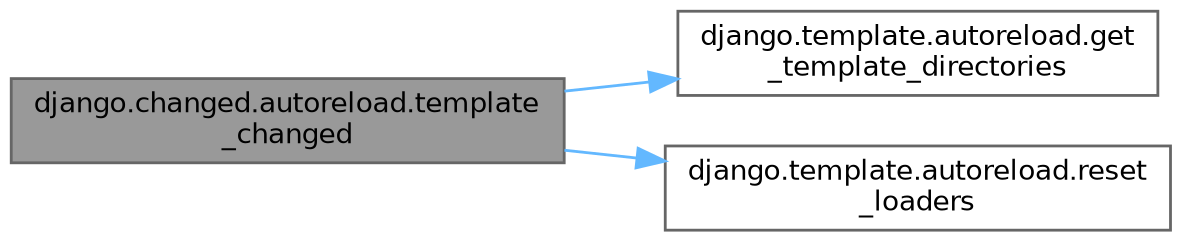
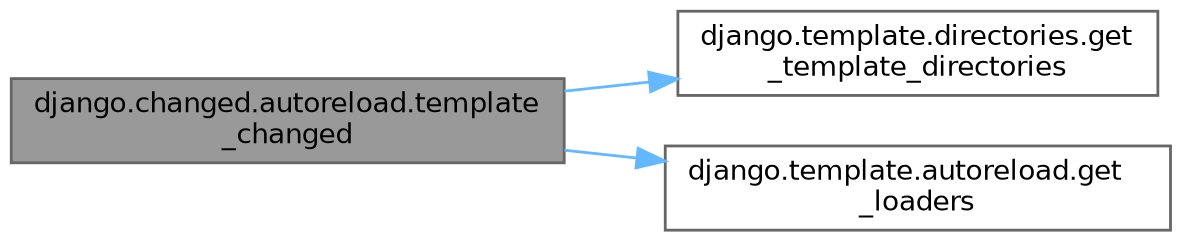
node "django.template.autoreload.get _template_directories": label "django.template.autoreload.get _template_directories" -> "django.template.directories.get _template_directories"
node "django.template.autoreload.reset _loaders": label "django.template.autoreload.reset _loaders" -> "django.template.autoreload.get _loaders"
